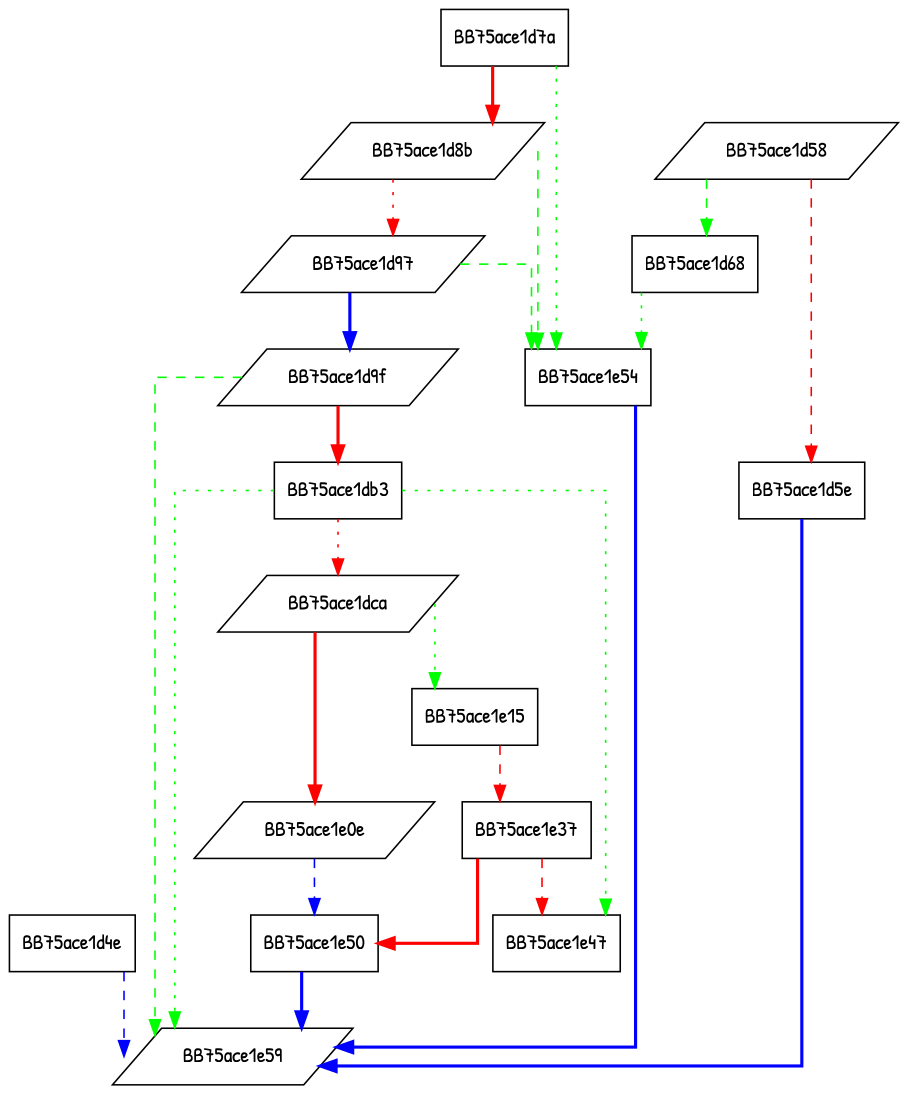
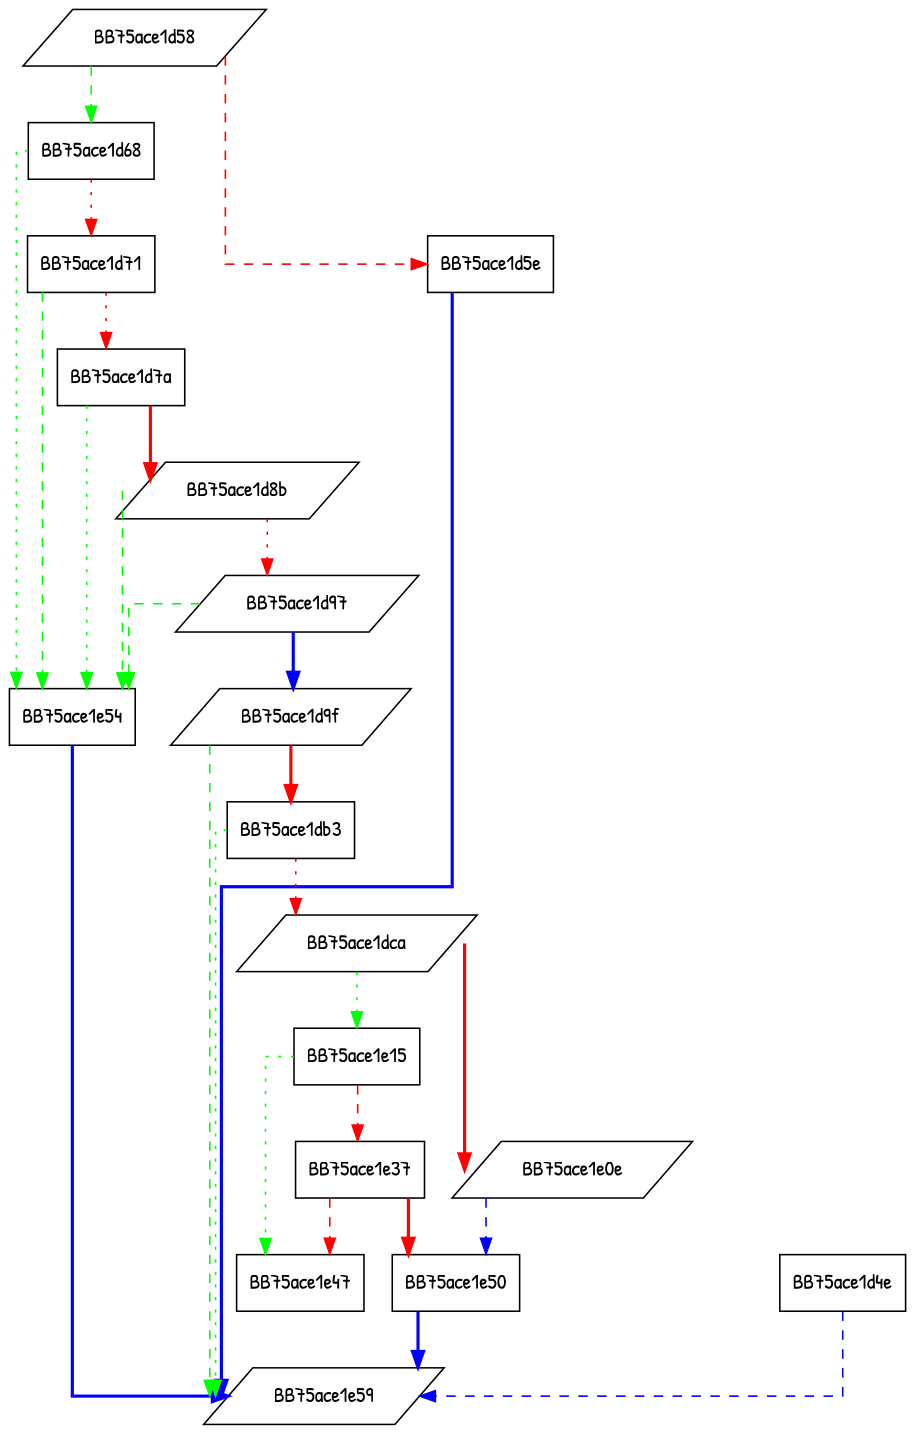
node "BB75ace1d71": added
edge "BB75ace1db3" -> "BB75ace1e47": now "BB75ace1e15" -> "BB75ace1e47"
